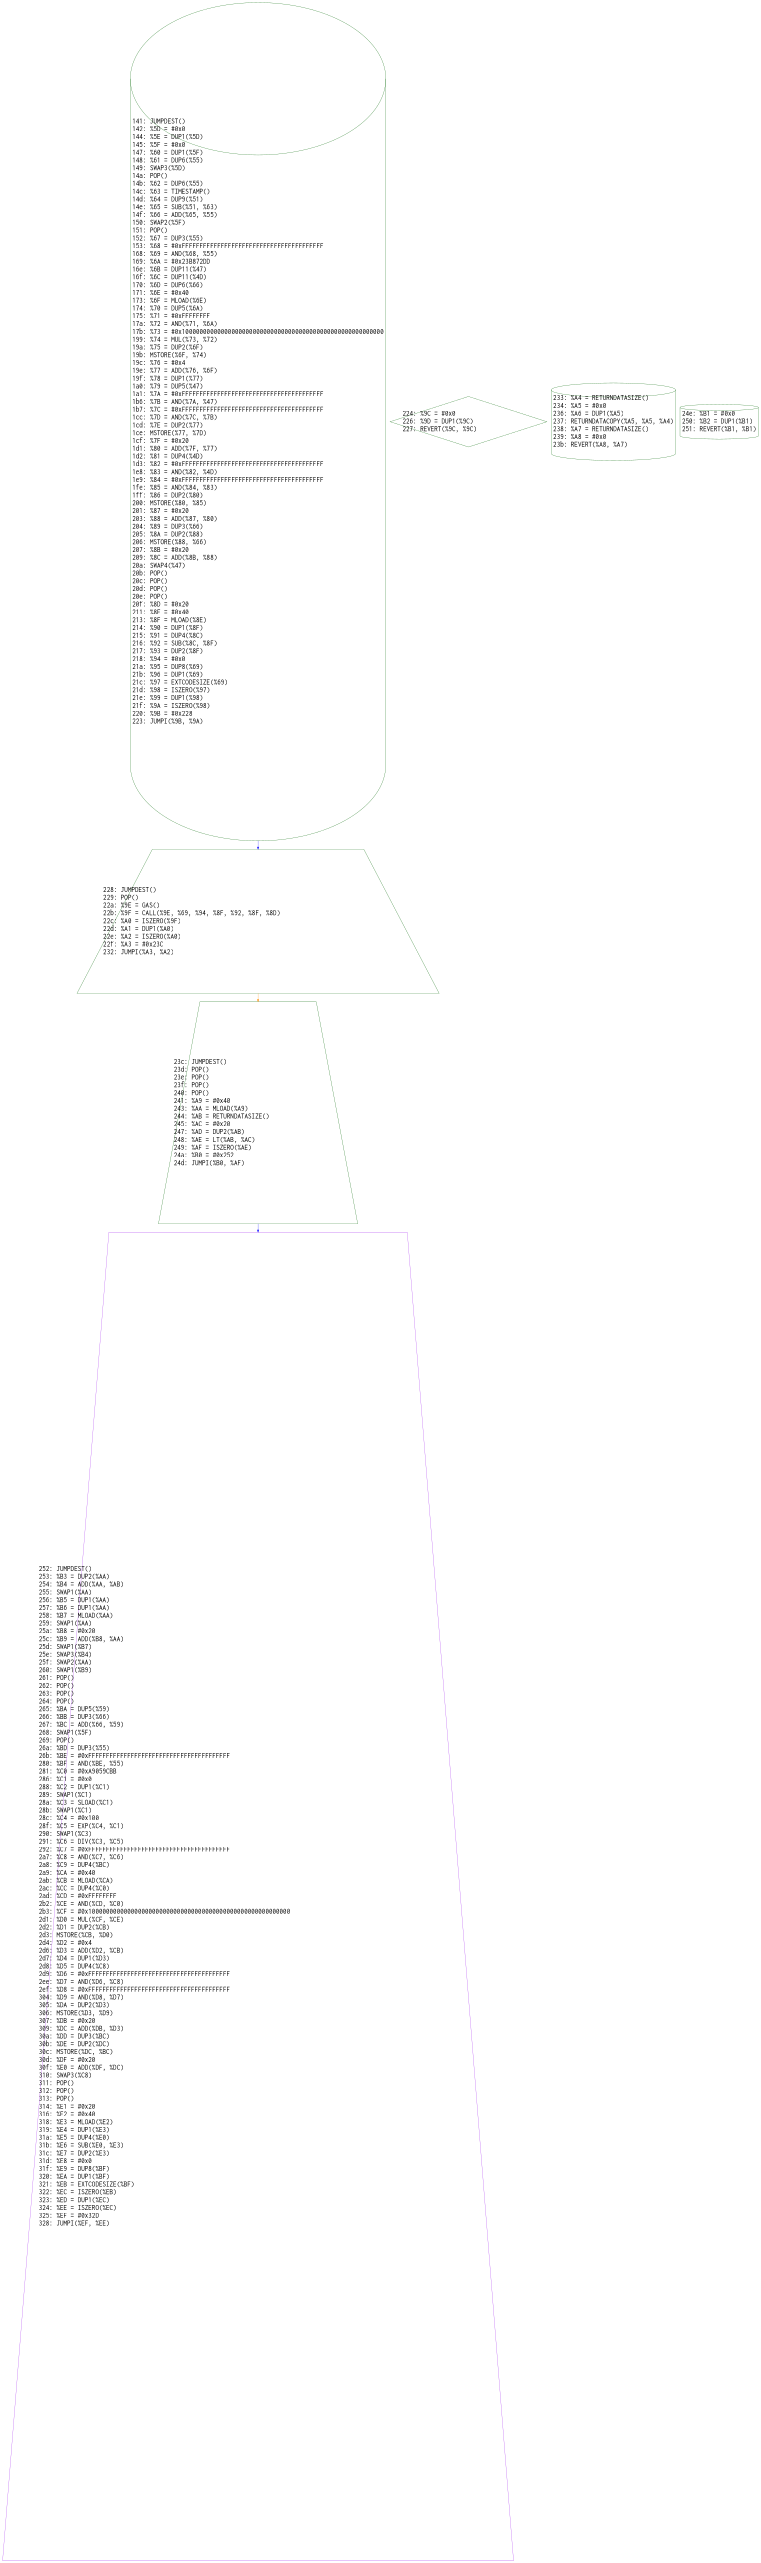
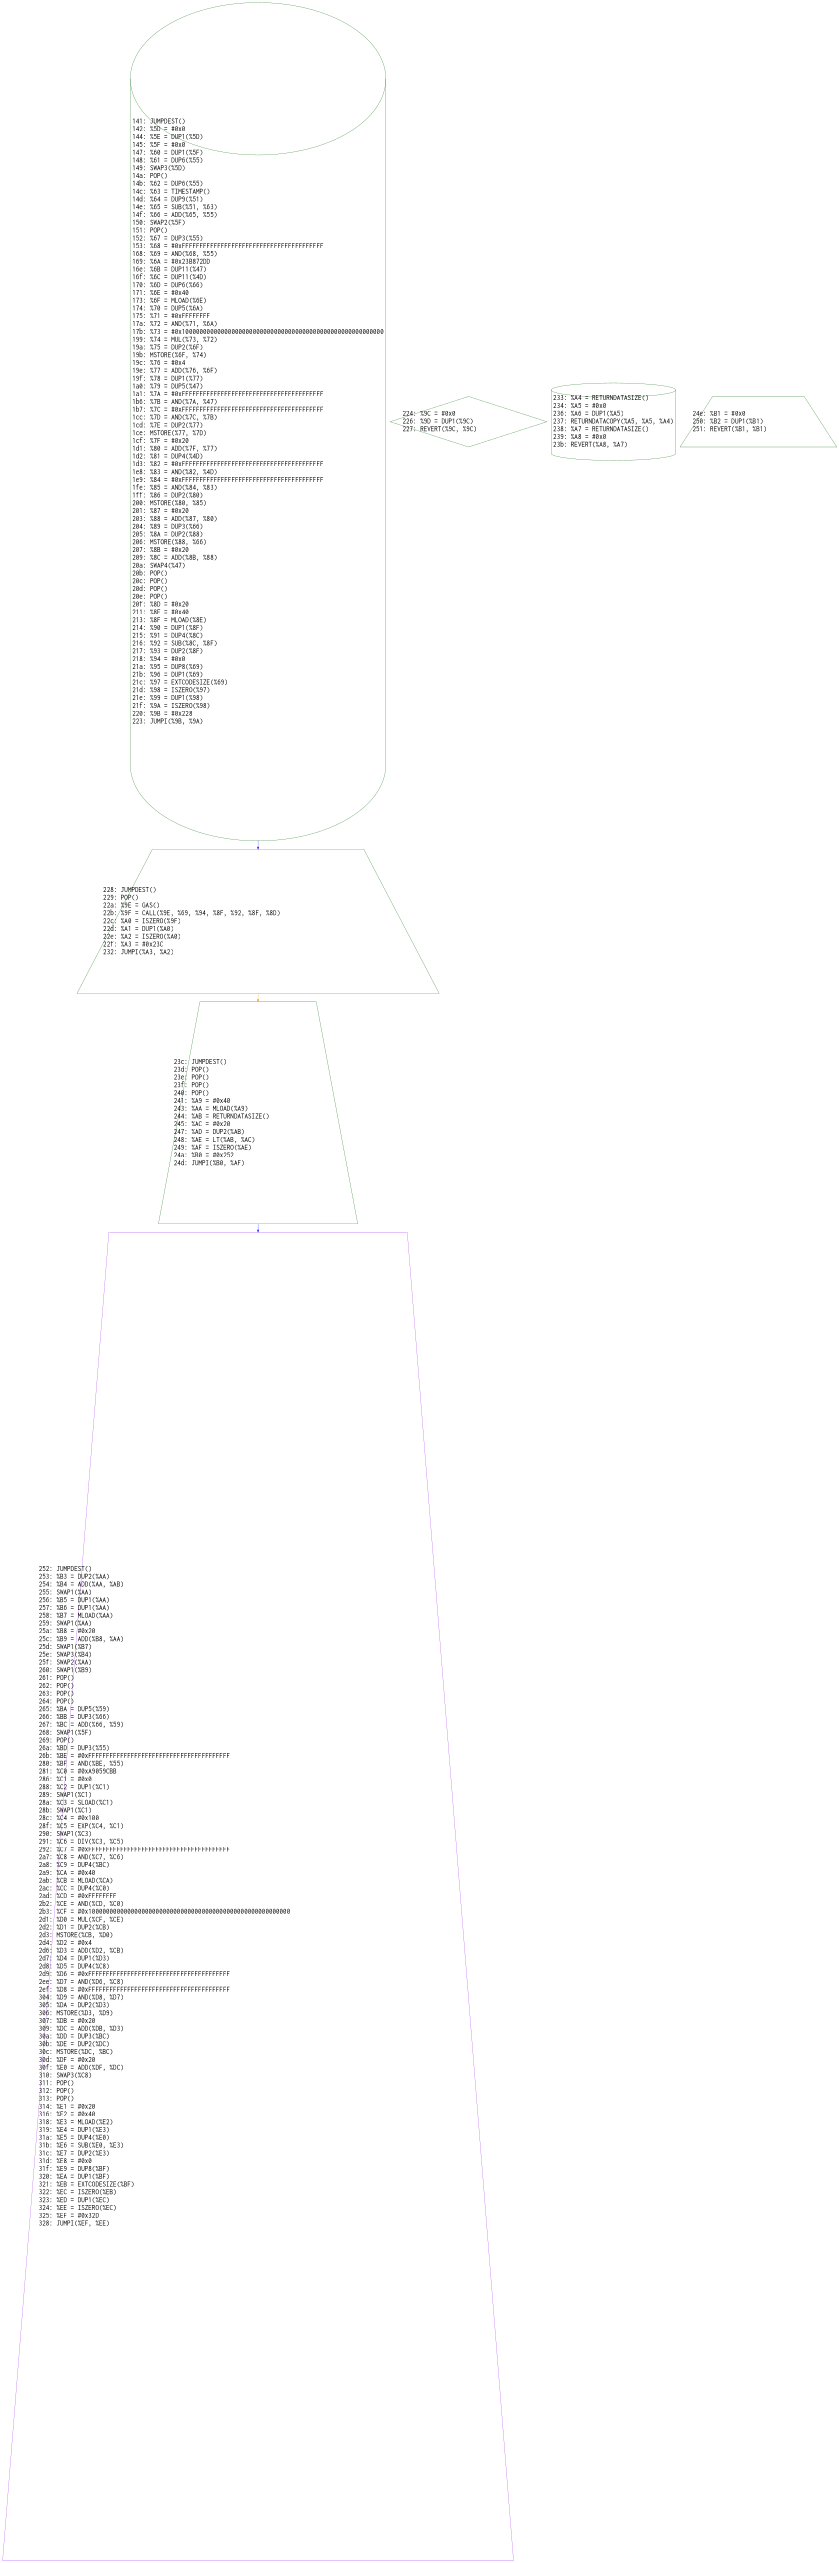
node "24e: %B1 = #0x0 250: %B2 = DUP1(%B1) 251: REVERT(%B1, %B1)": shape cylinder -> trapezium
